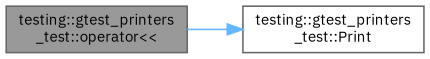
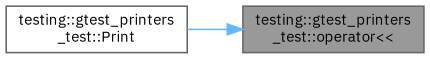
edge "testing::gtest_printers _test::operator<<" -> "testing::gtest_printers _test::Print": reversed
